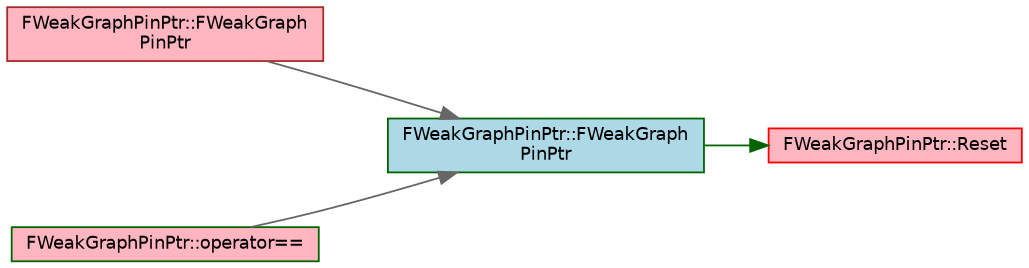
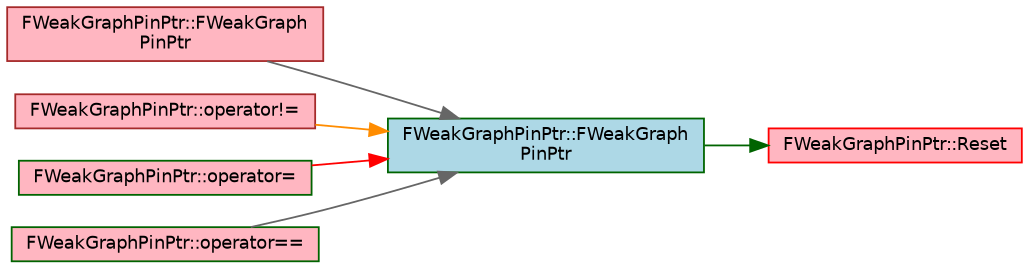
node "FWeakGraphPinPtr::operator!=": added
node "FWeakGraphPinPtr::operator=": added
